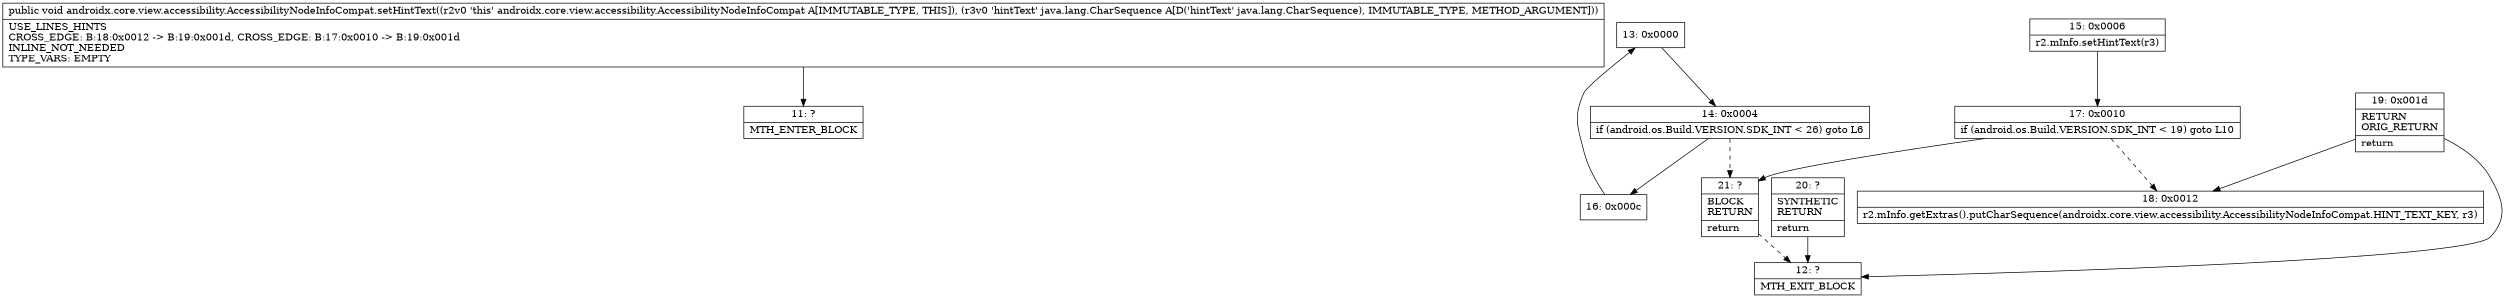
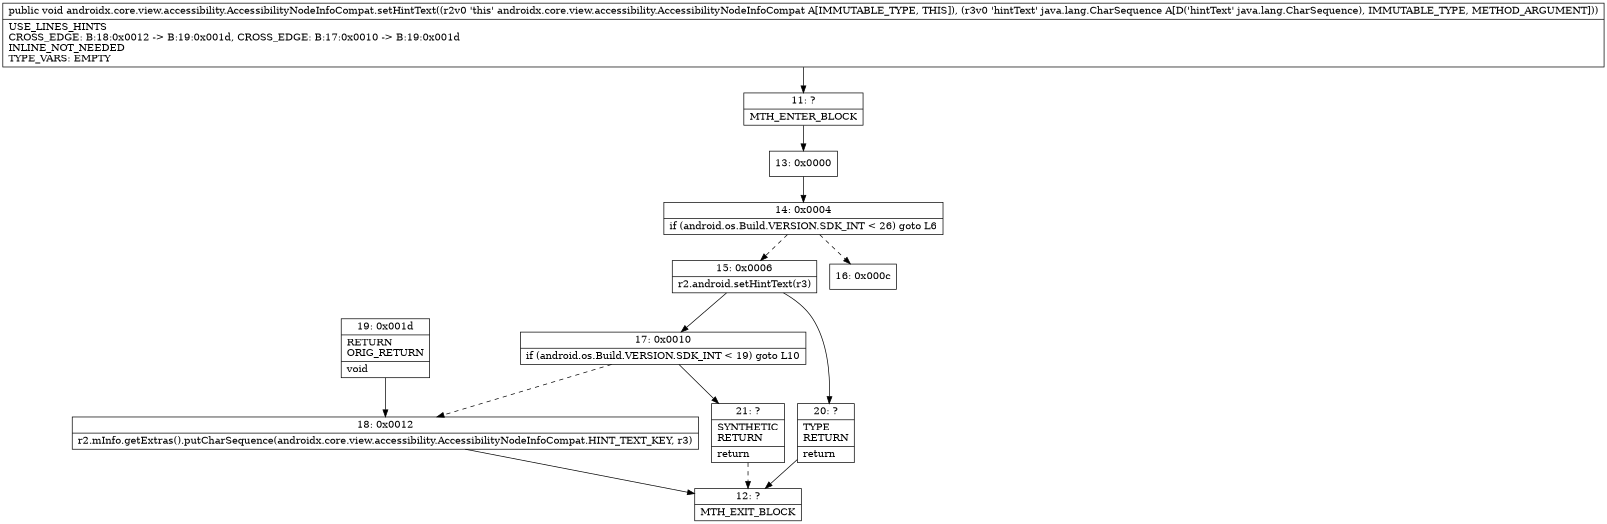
node "15: 0x0006": text "r2.mInfo.setHintText(r3)" -> "r2.android.setHintText(r3)"
edge "16: 0x000c" -> "13: 0x0000": now "11: ?" -> "13: 0x0000"
node "19: 0x001d": text "return" -> "void"
edge "14: 0x0004" -> "21: ?": now "14: 0x0004" -> "15: 0x0006"
edge "14: 0x0004" -> "16: 0x000c": style solid -> dashed
node "21: ?": text "BLOCK" -> "SYNTHETIC"
node "20: ?": text "SYNTHETIC" -> "TYPE"
edge "19: 0x001d" -> "12: ?": now "18: 0x0012" -> "12: ?"
edge "15: 0x0006" -> "20: ?": added
